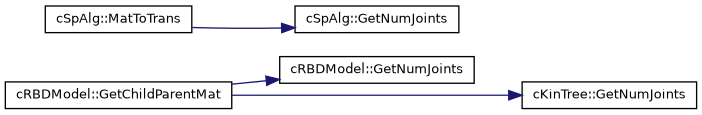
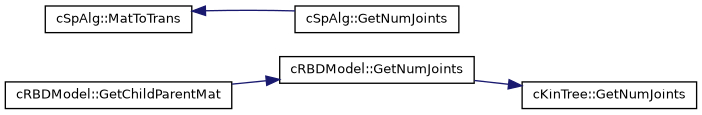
edge "cSpAlg::MatToTrans" -> "cSpAlg::GetNumJoints": reversed
edge "cRBDModel::GetChildParentMat" -> "cKinTree::GetNumJoints": now "cRBDModel::GetNumJoints" -> "cKinTree::GetNumJoints"
